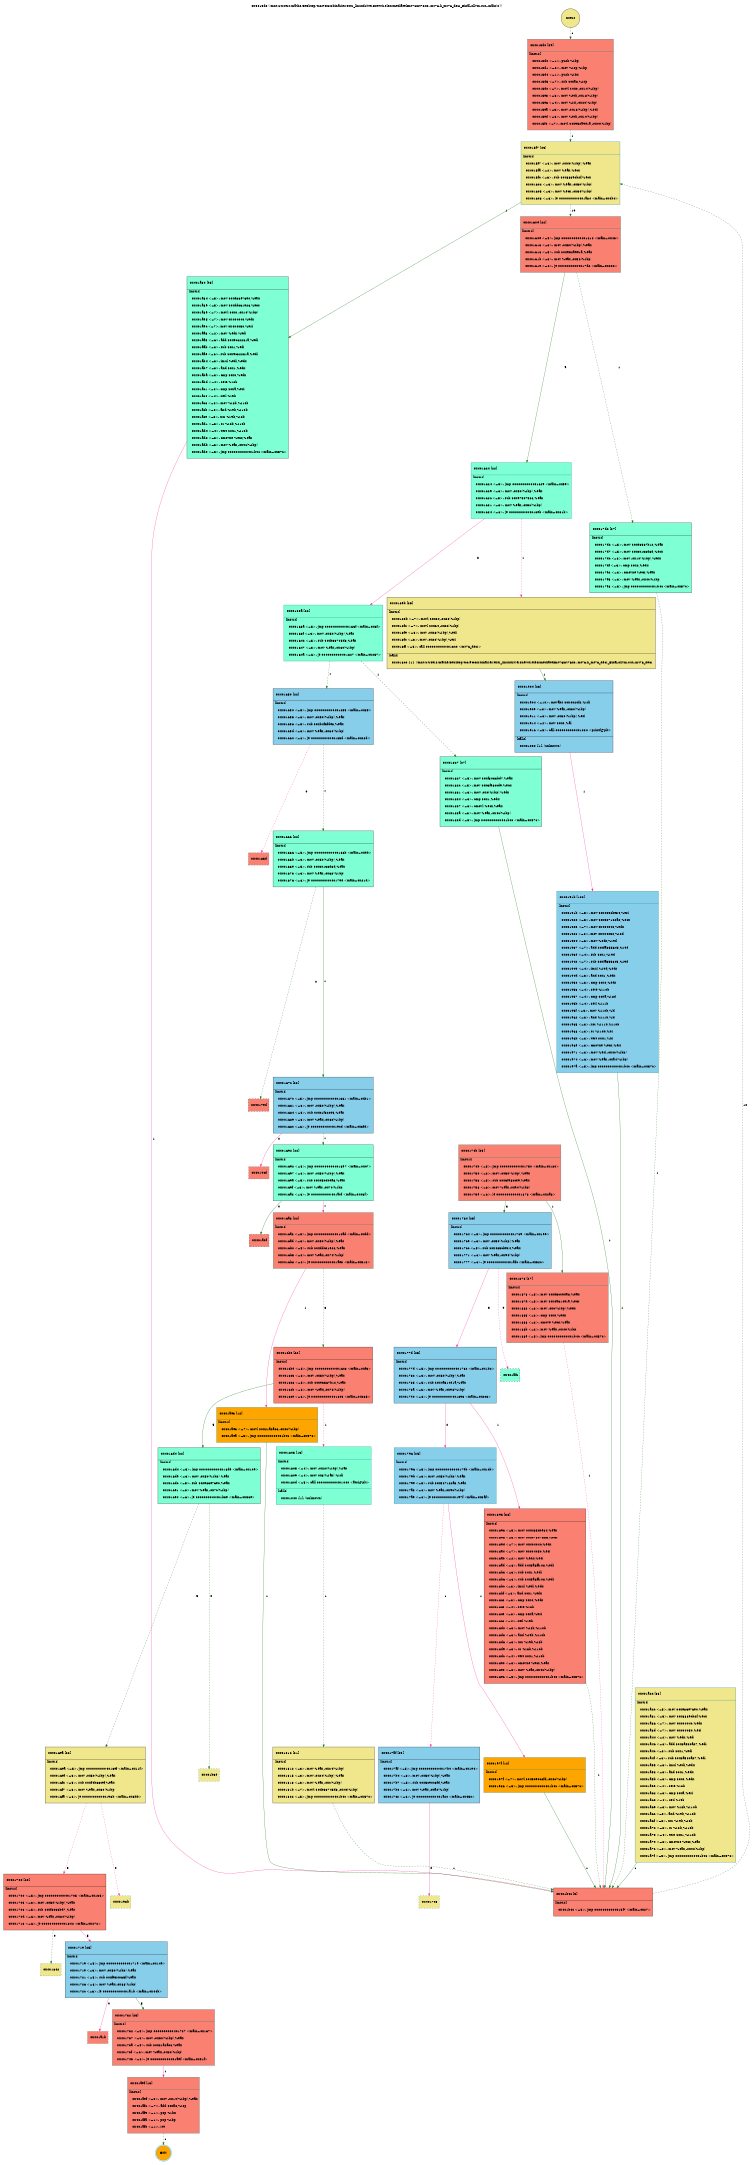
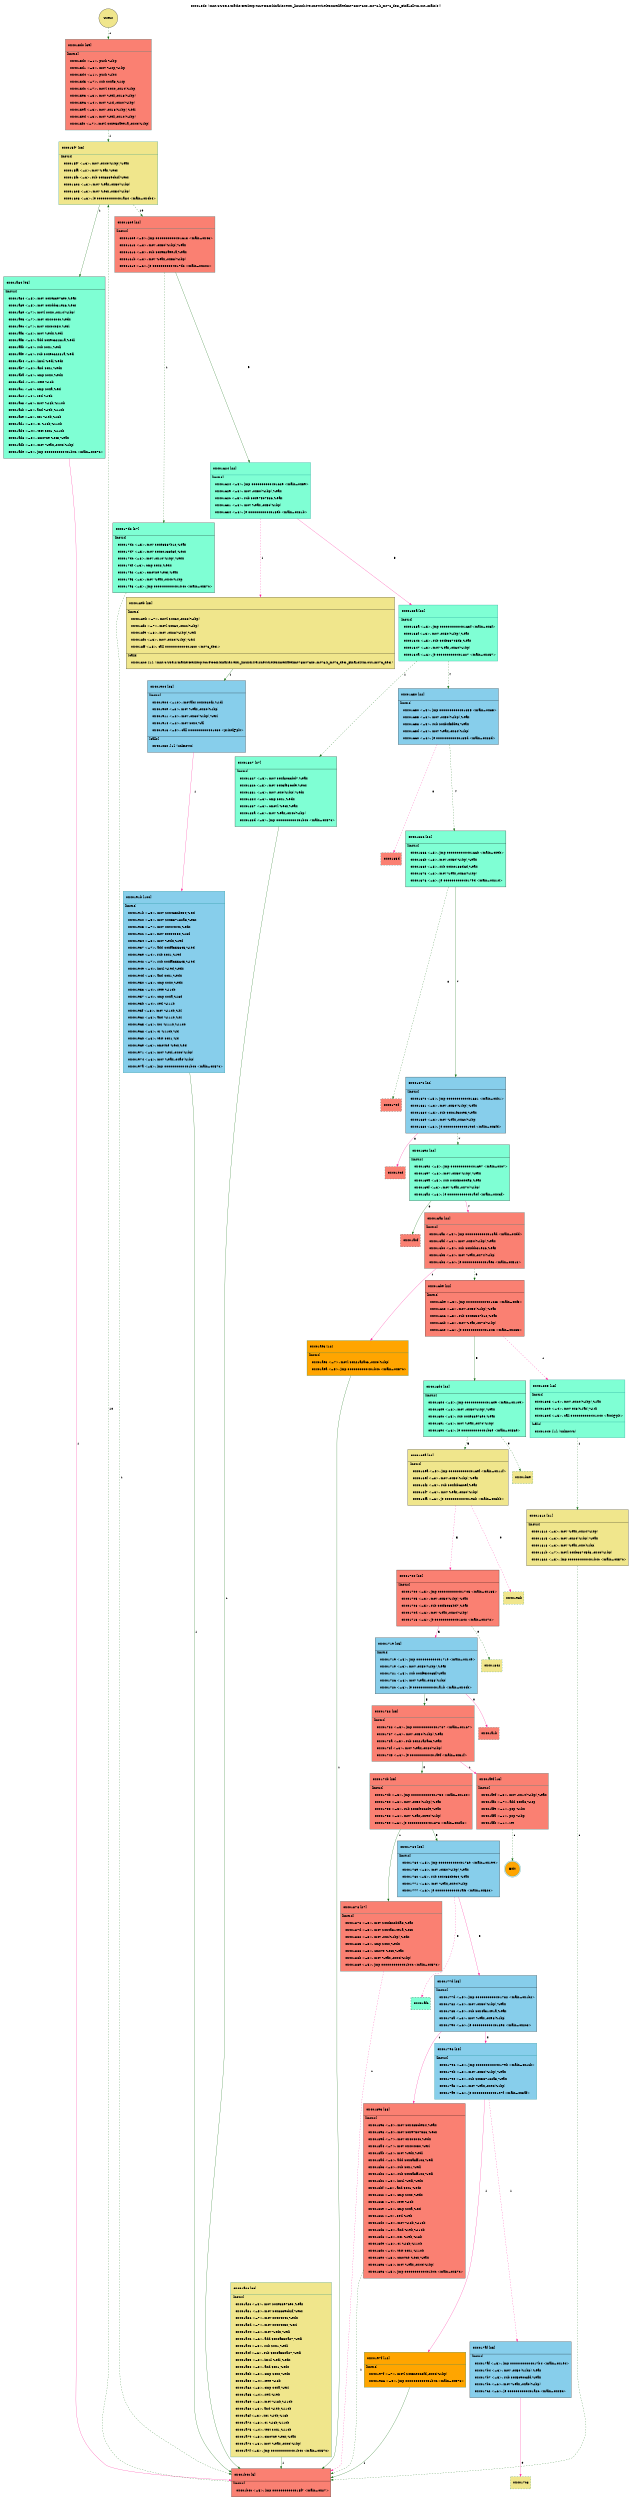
edge "0x401732 [25]" -> "0x40174b [25]": added, label "4"
